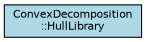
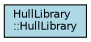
node "ConvexDecomposition ::HullLibrary": label "ConvexDecomposition ::HullLibrary" -> "HullLibrary ::HullLibrary"
